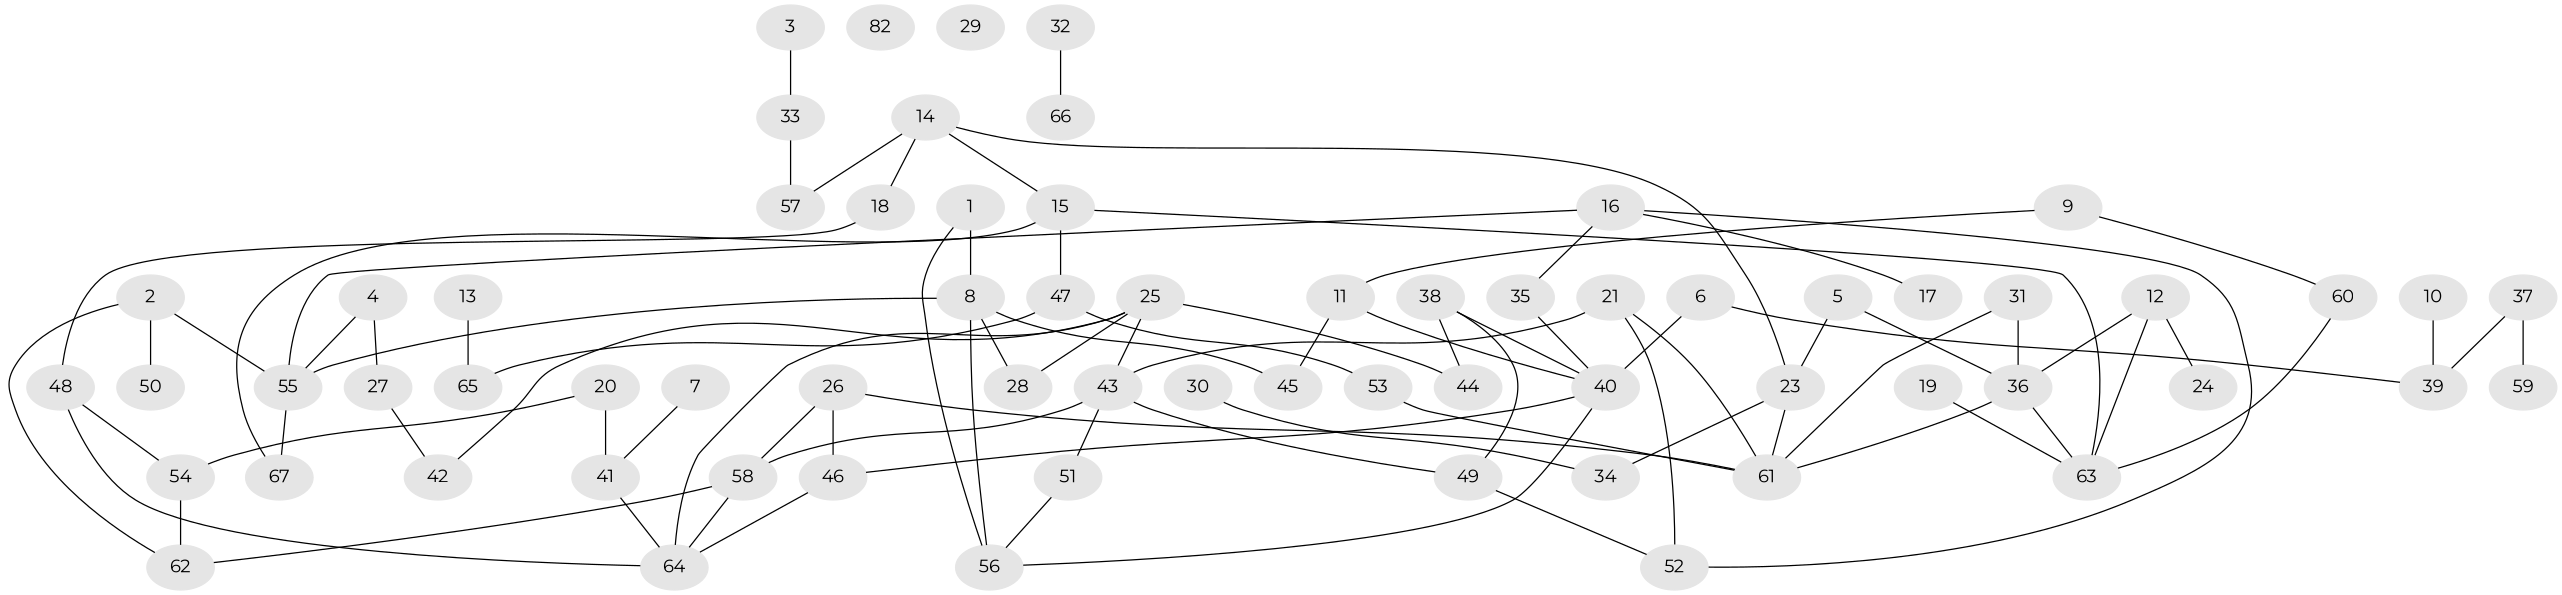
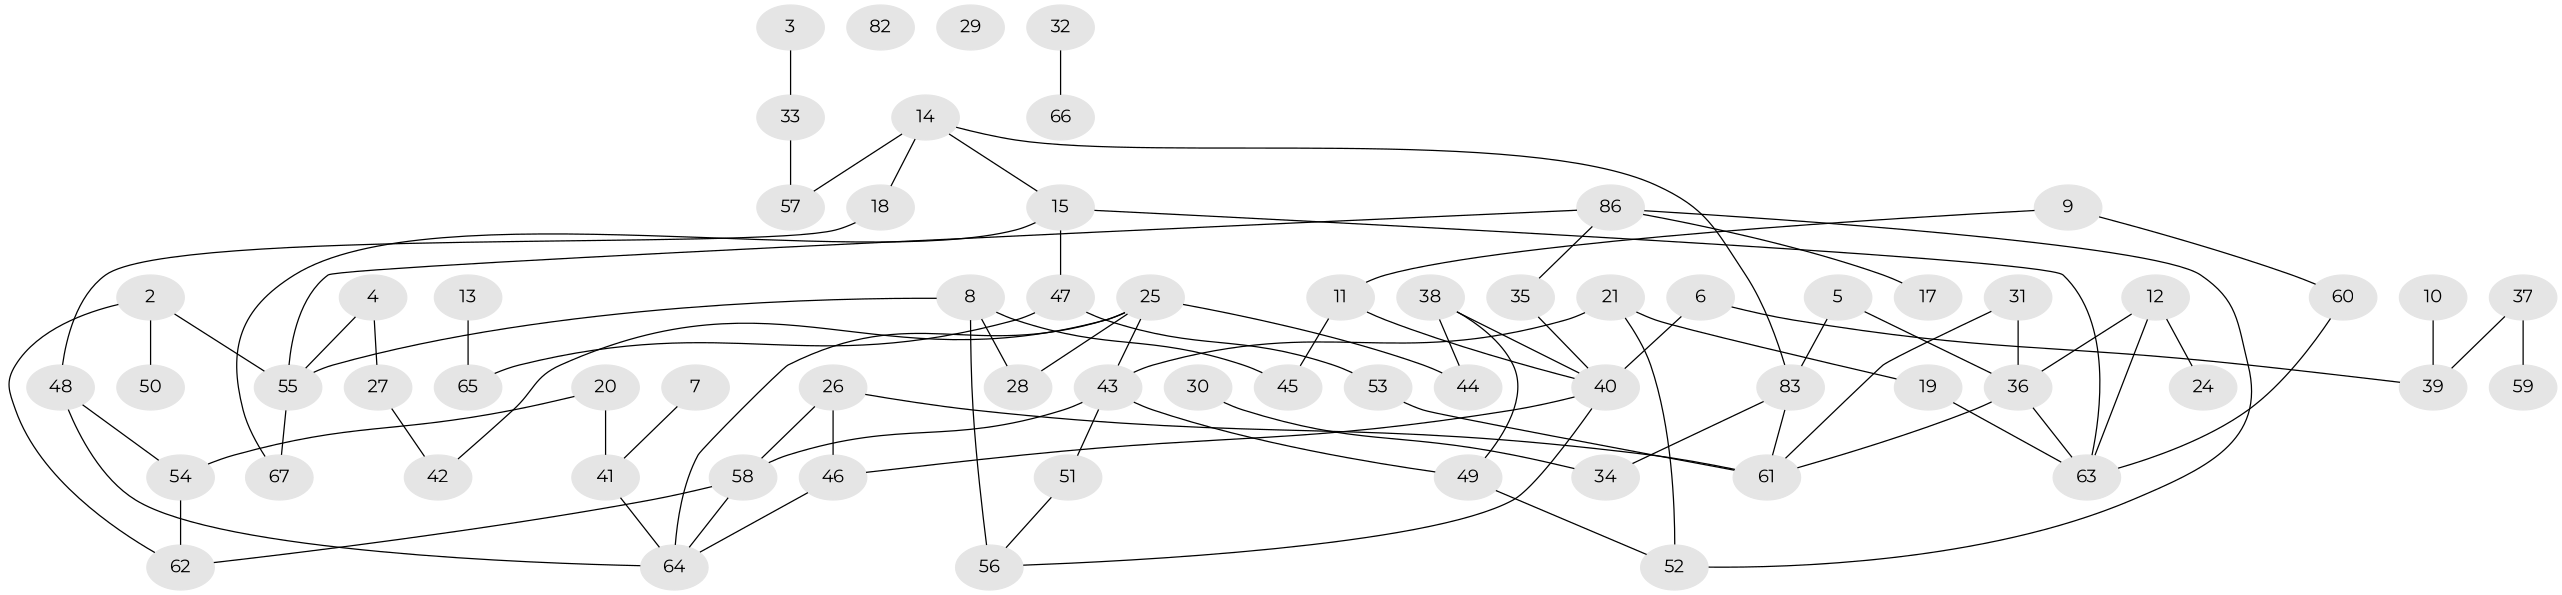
node "1": removed
node "16": label "16" -> "86"
edge "21" -- "61": now "21" -- "19"
node "23": label "23" -> "83"
